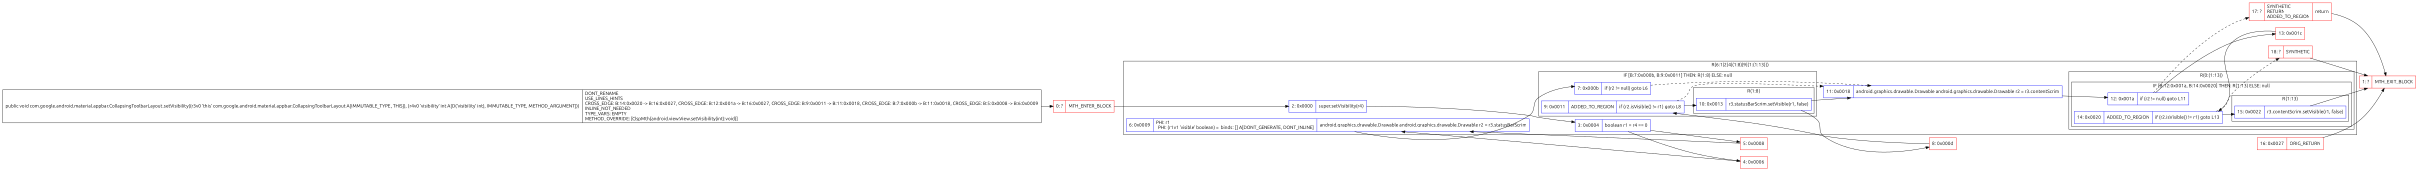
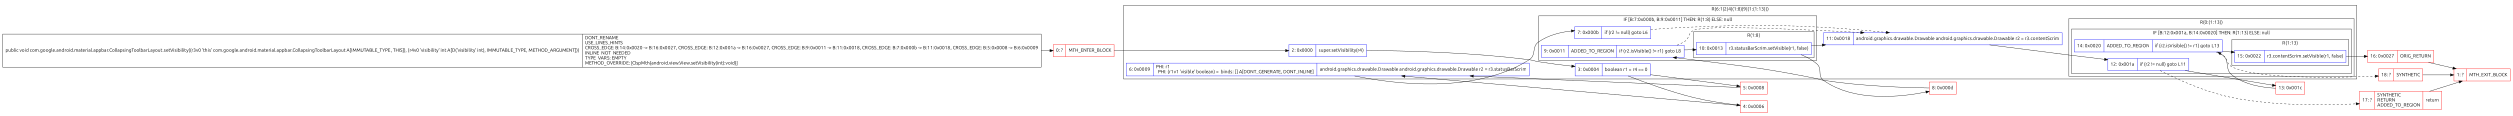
edge "15: 0x0022" -> "1: ?": now "15: 0x0022" -> "16: 0x0027"
